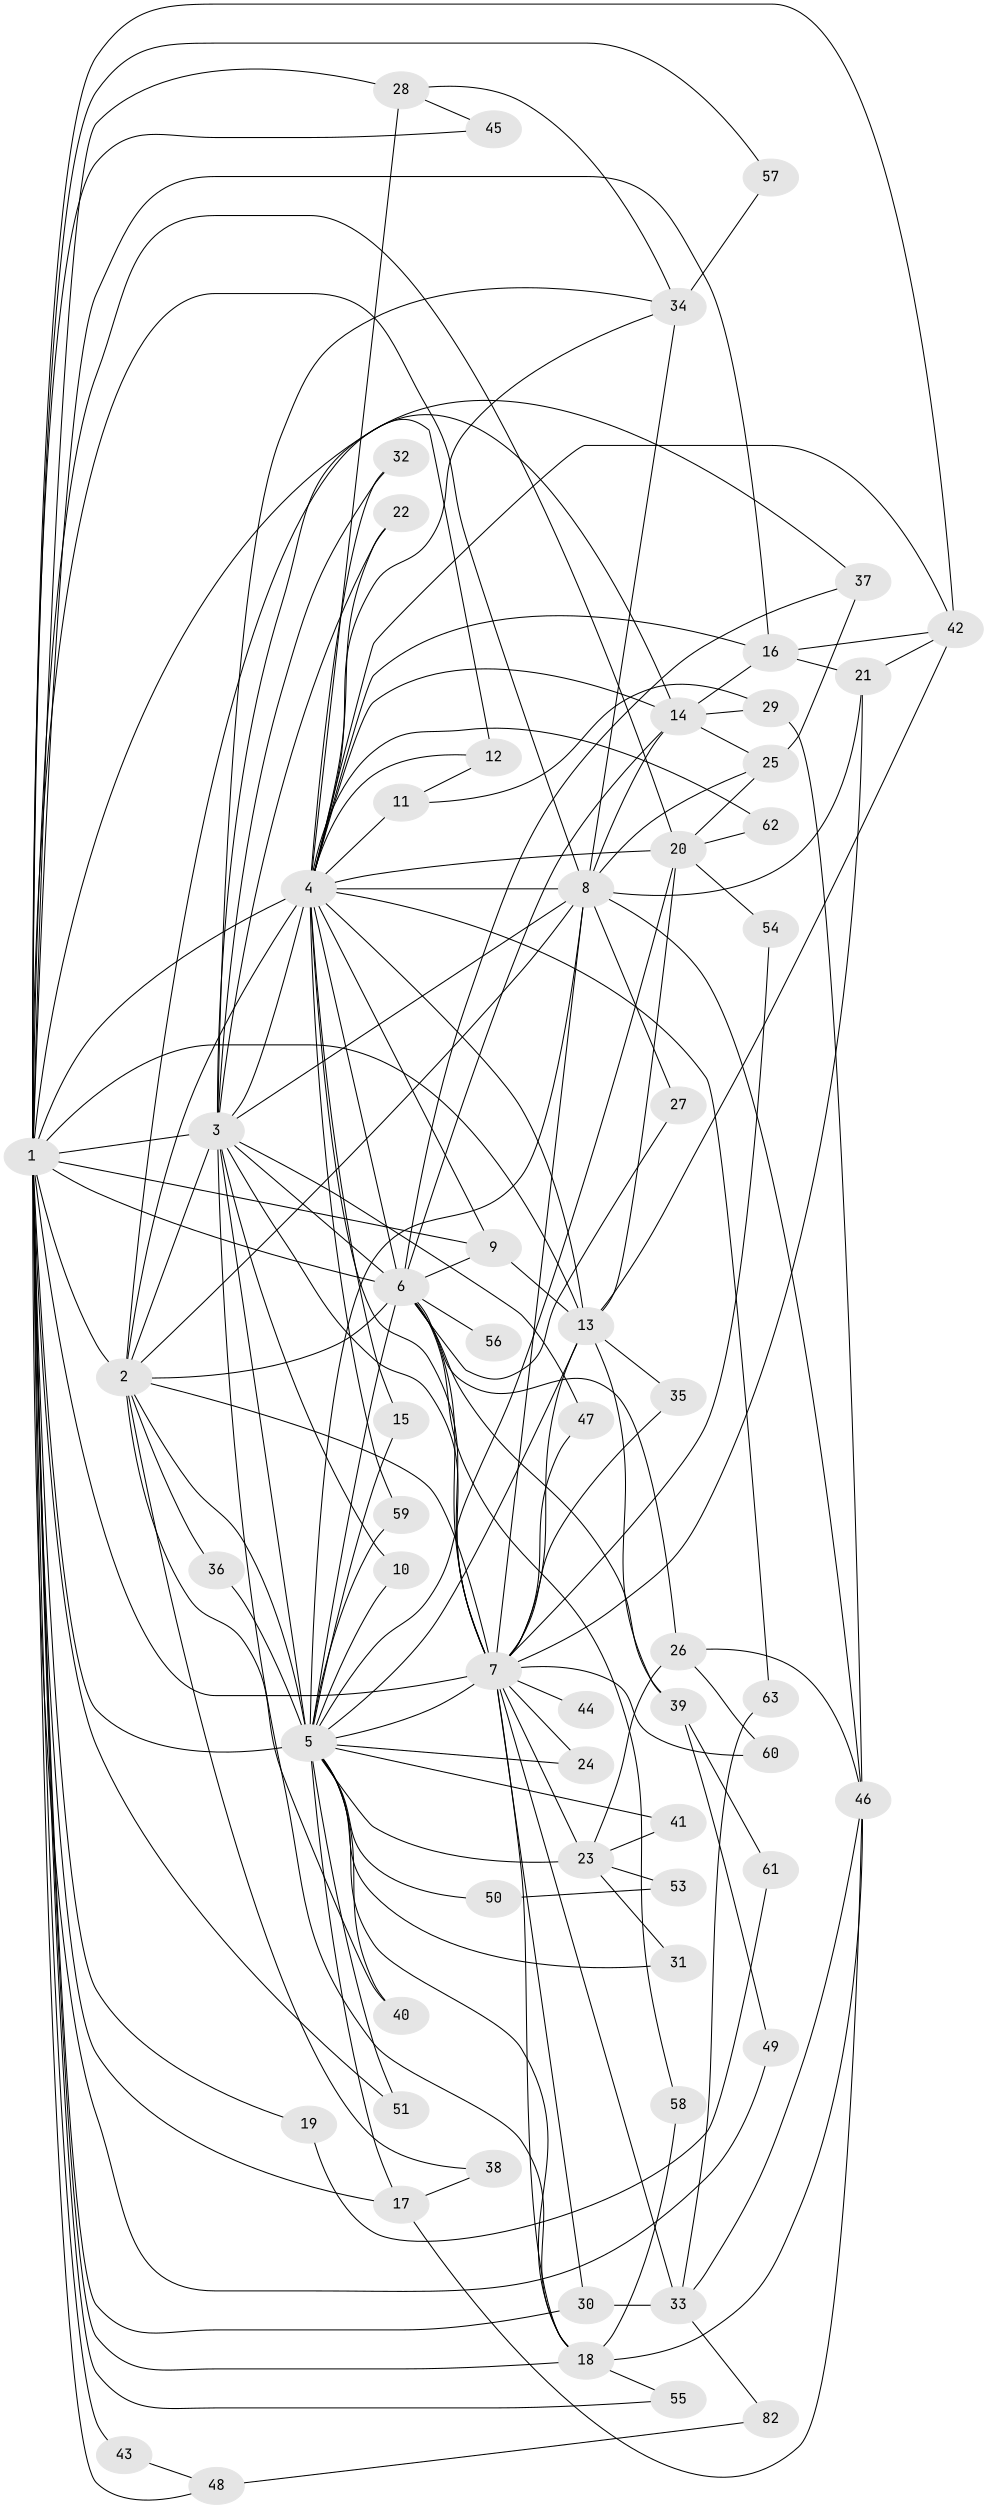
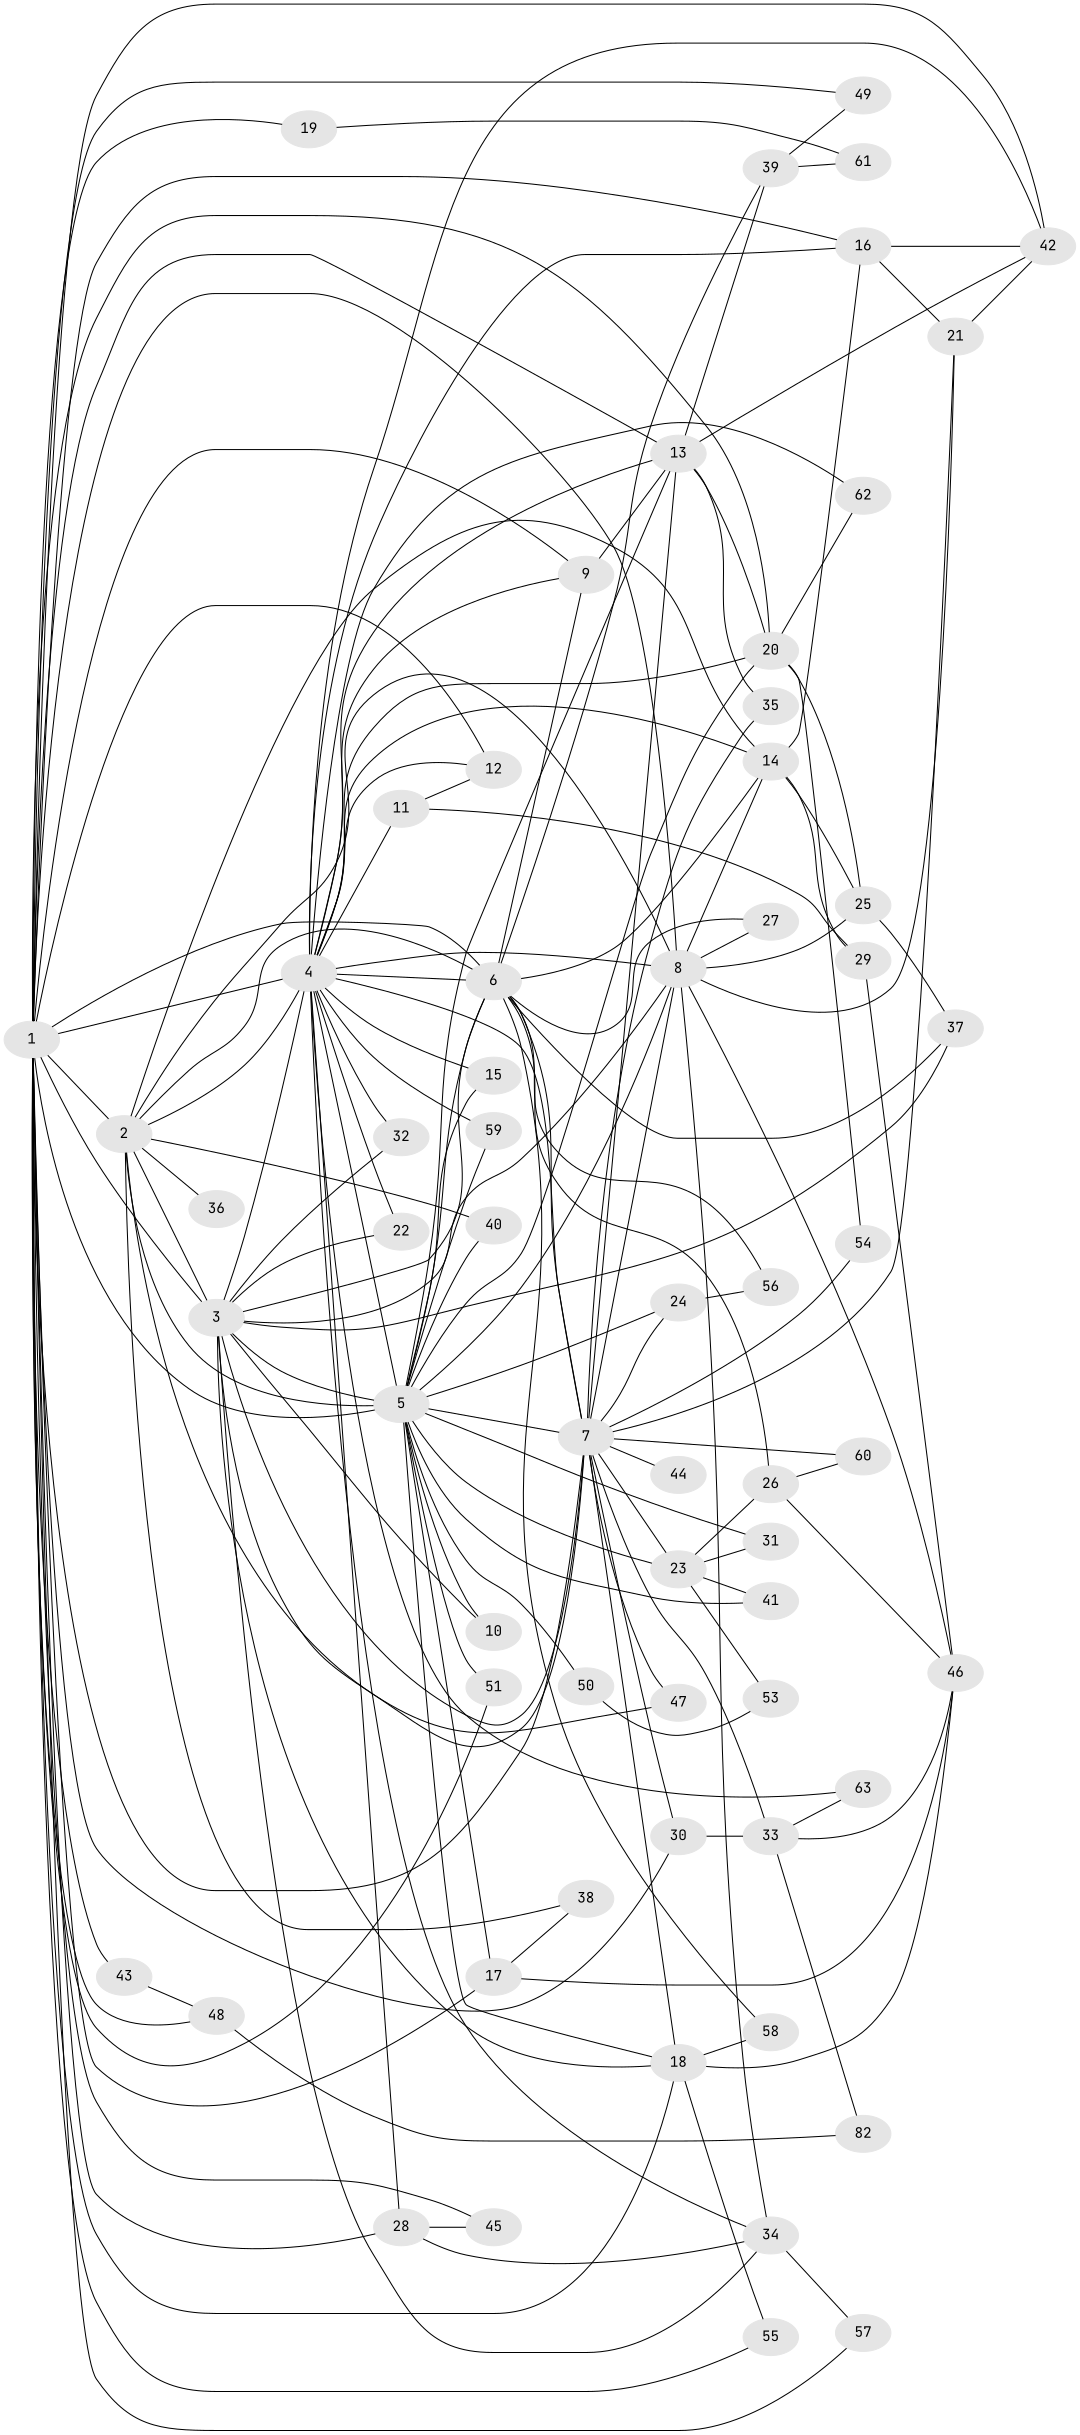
edge "56" -- "24": added
edge "36" -- "5": now "4" -- "5"
